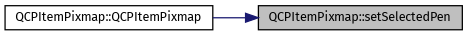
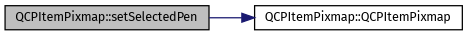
edge "QCPItemPixmap::QCPItemPixmap" -> "QCPItemPixmap::setSelectedPen": reversed
